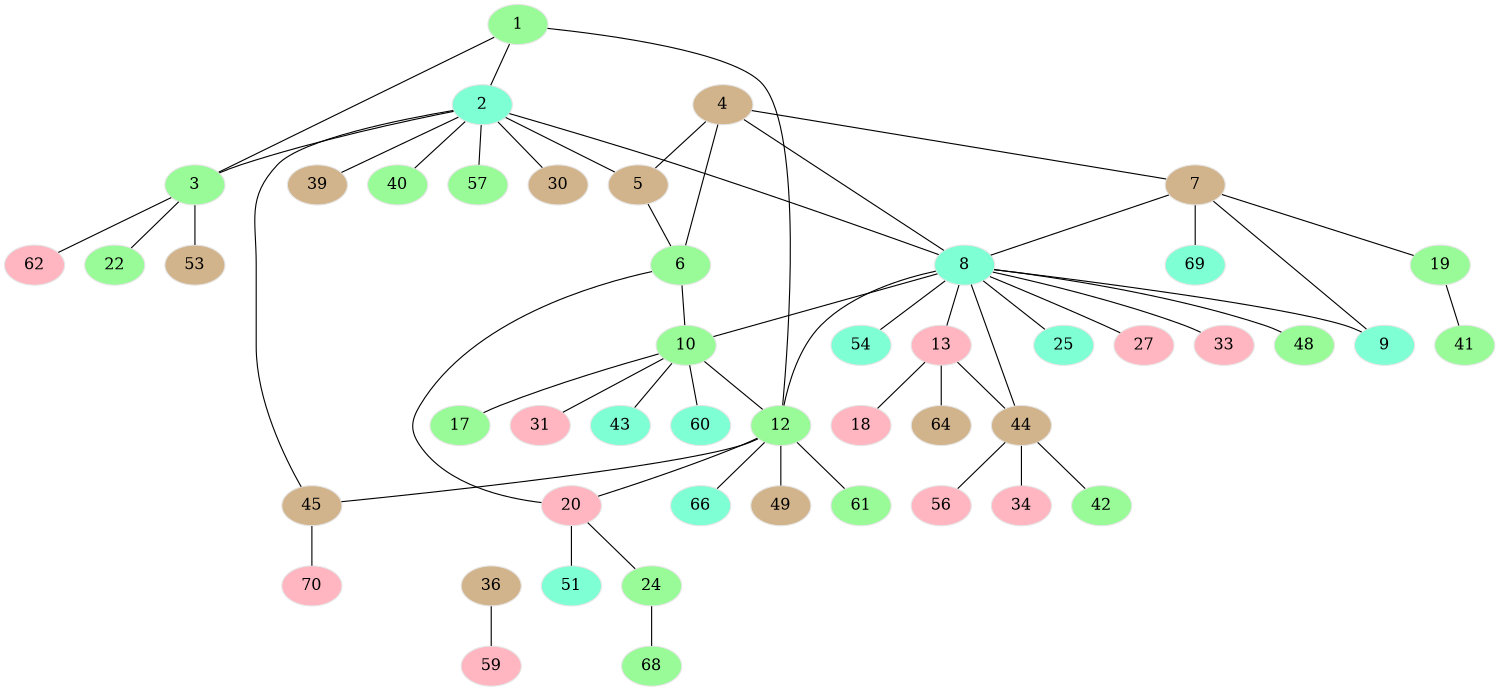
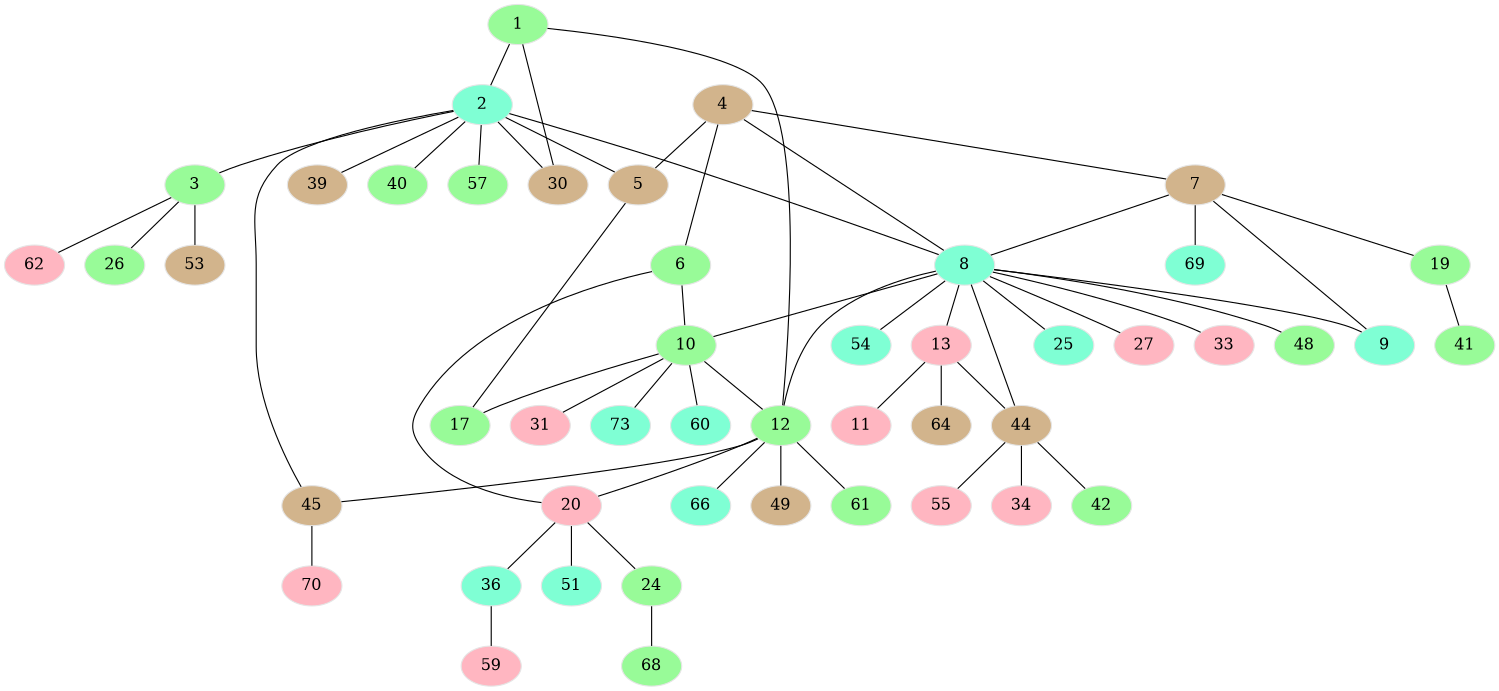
edge "1" -- "3": now "1" -- "30"
edge "5" -- "6": now "5" -- "17"
node "22": label "22" -> "26"
node "43": label "43" -> "73"
node "18": label "18" -> "11"
node "56": label "56" -> "55"
edge "20" -- "36": added
node "36": fillcolor tan -> aquamarine
